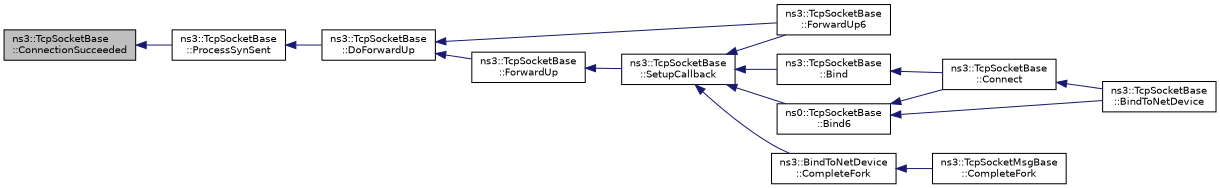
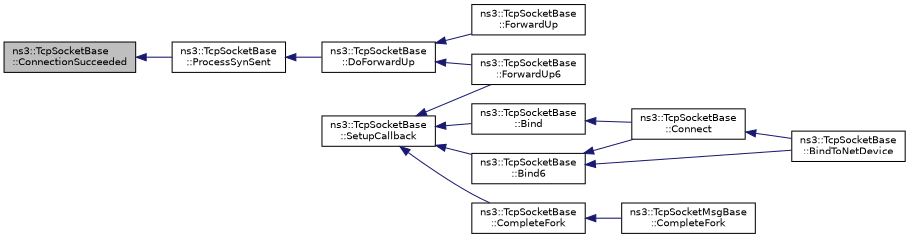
edge "ns3::TcpSocketBase ::SetupCallback" -> "ns3::TcpSocketBase ::ForwardUp": removed
node "ns0::TcpSocketBase ::Bind6": label "ns0::TcpSocketBase ::Bind6" -> "ns3::TcpSocketBase ::Bind6"
node "ns3::BindToNetDevice ::CompleteFork": label "ns3::BindToNetDevice ::CompleteFork" -> "ns3::TcpSocketBase ::CompleteFork"
